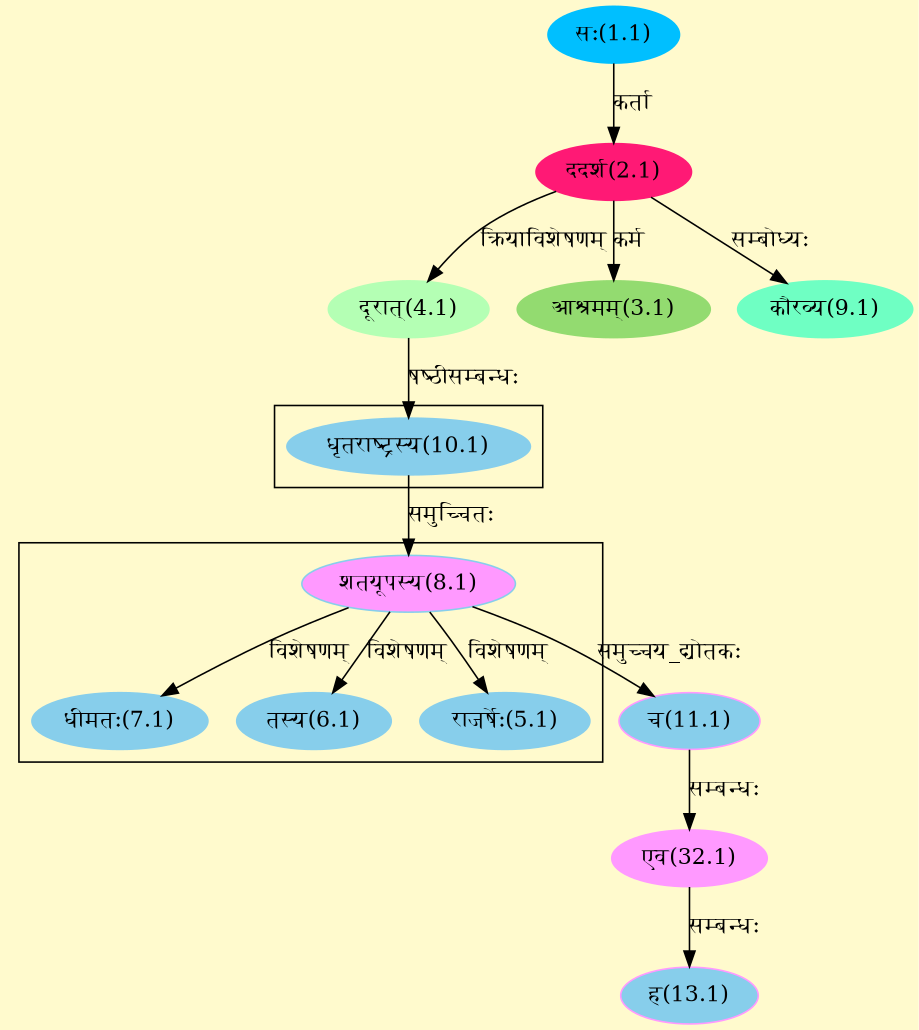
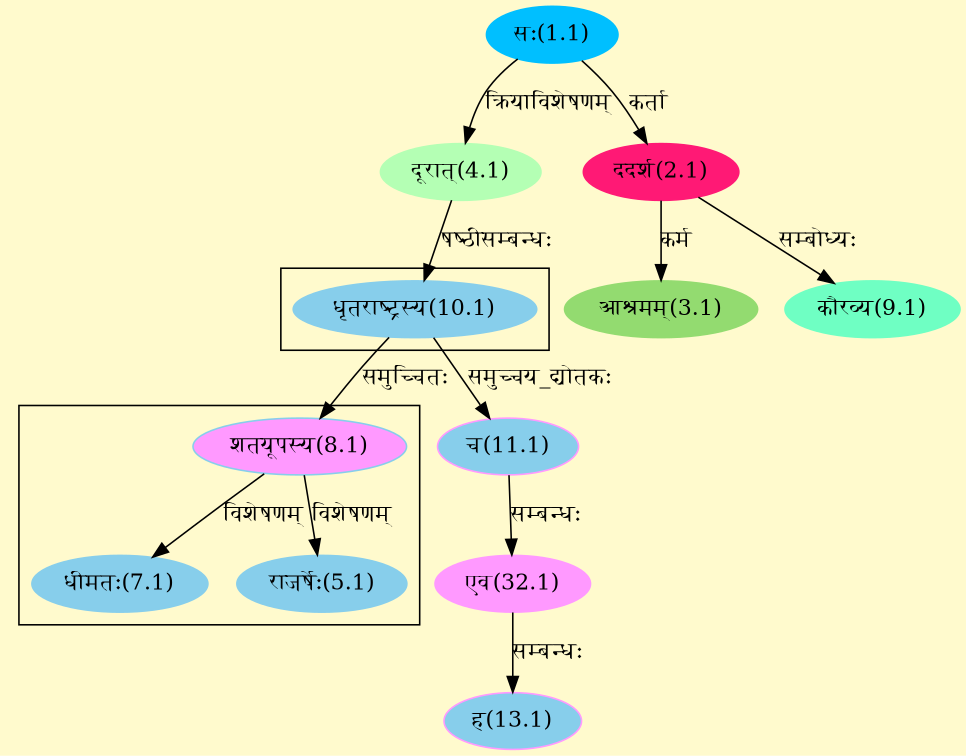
edge "ददर्श(2.1)" -> "दूरात्(4.1)": now "सः(1.1)" -> "दूरात्(4.1)"
edge "शतयूपस्य(8.1)" -> "च(11.1)": now "धृतराष्ट्रस्य(10.1)" -> "च(11.1)"
node "तस्य(6.1)": removed
